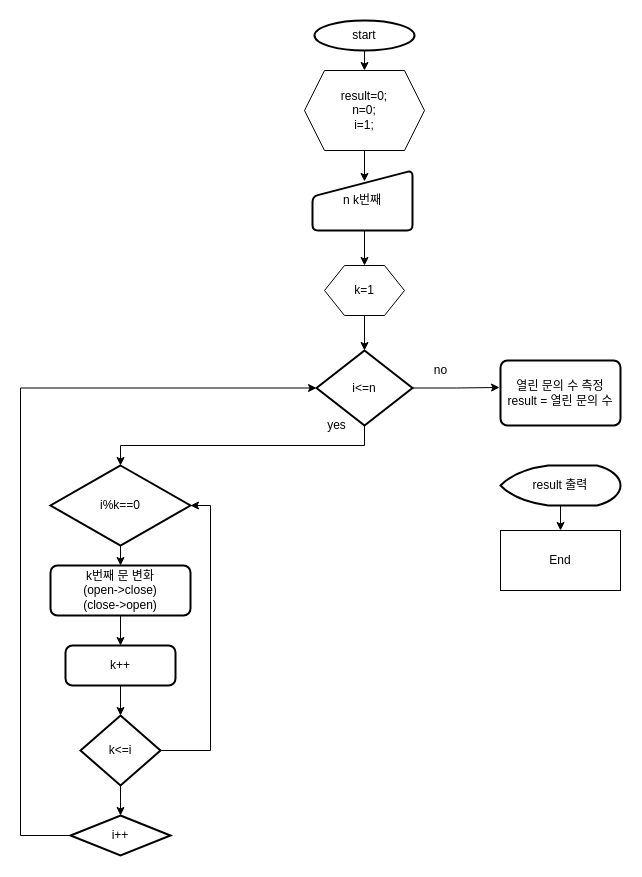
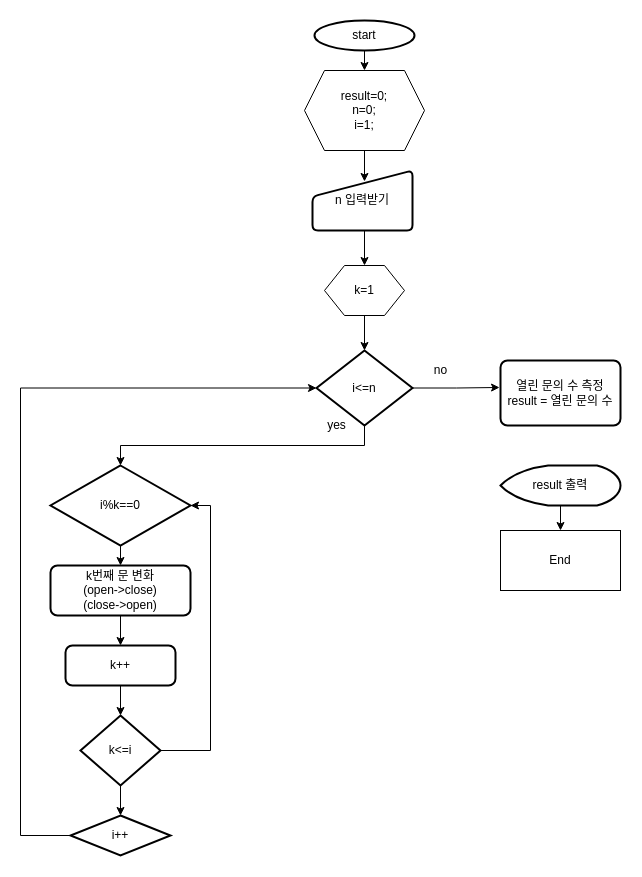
node "n k번째": label "n k번째" -> "n 입력받기"
